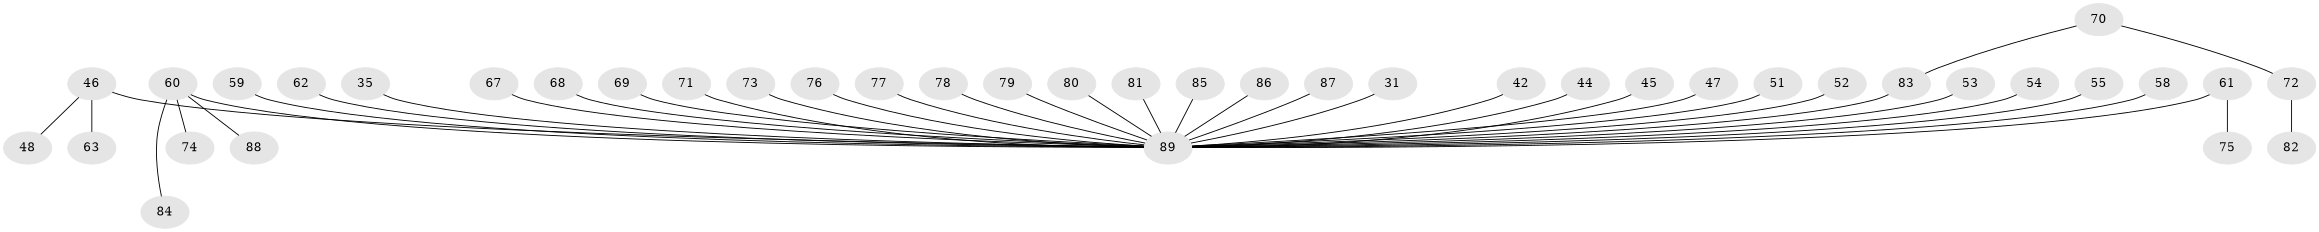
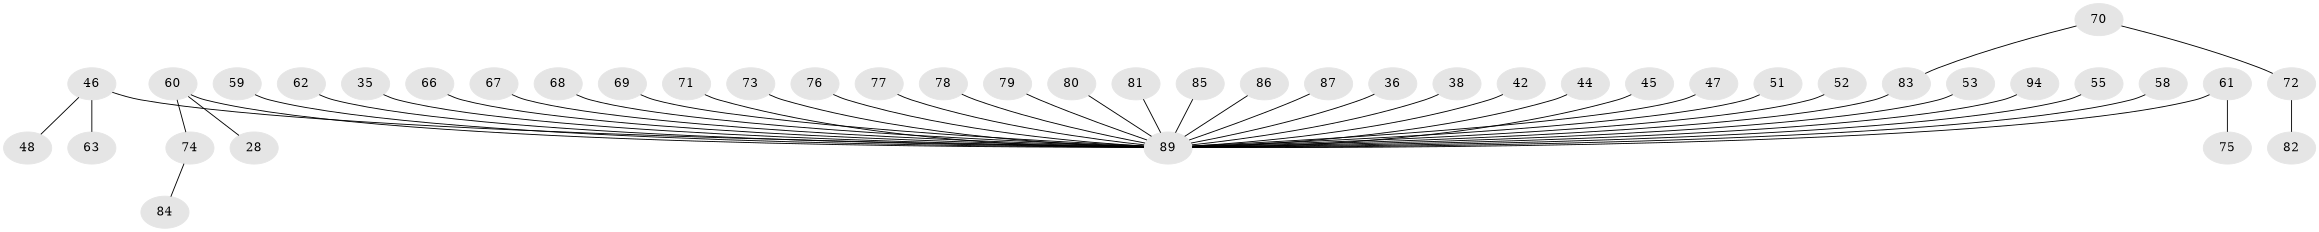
node "66": added
node "31": label "31" -> "36"
node "38": added
node "54": label "54" -> "94"
edge "60" -- "84": now "74" -- "84"
node "88": label "88" -> "28"
